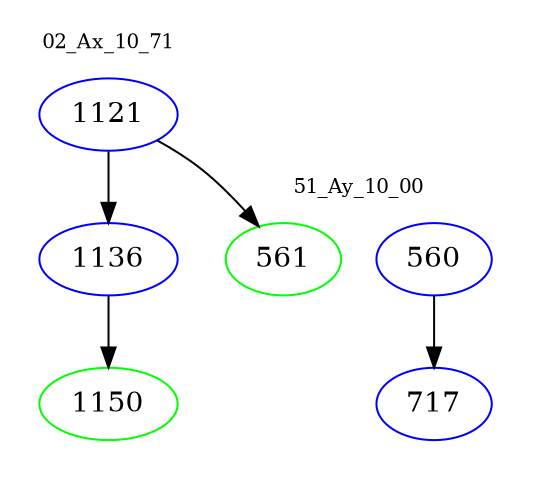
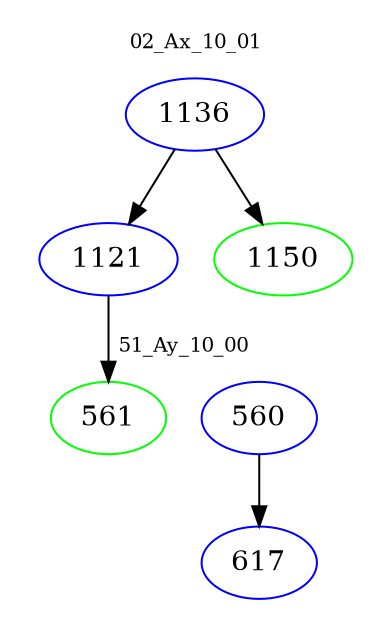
cluster "02_Ax_10_71": label "02_Ax_10_71" -> "02_Ax_10_01"
edge "1121" -> "1136": reversed
node "717": label "717" -> "617"
